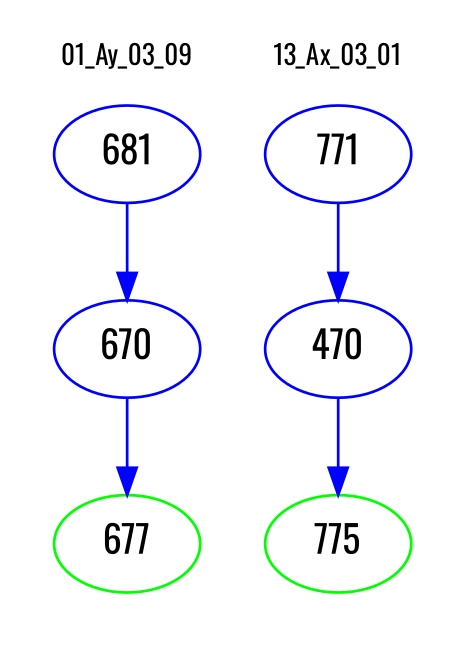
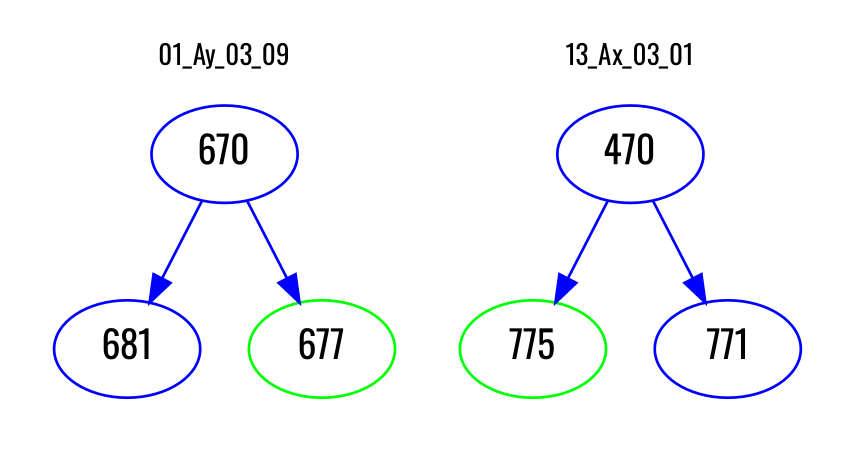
edge "681" -> "670": reversed
edge "771" -> "470": reversed
